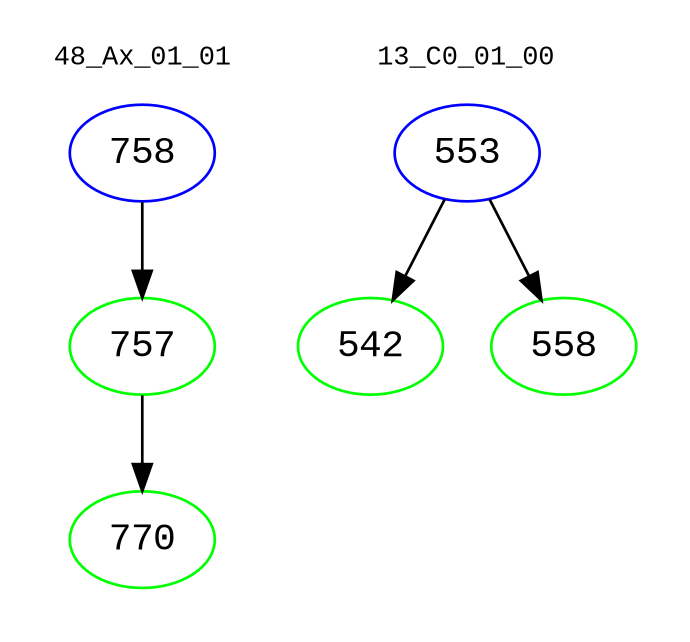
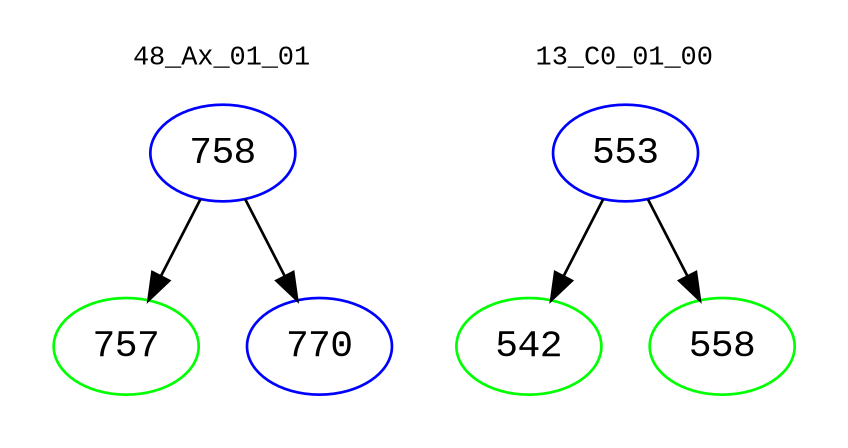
edge "757" -> "770": now "758" -> "770"
node "770": color green -> blue
